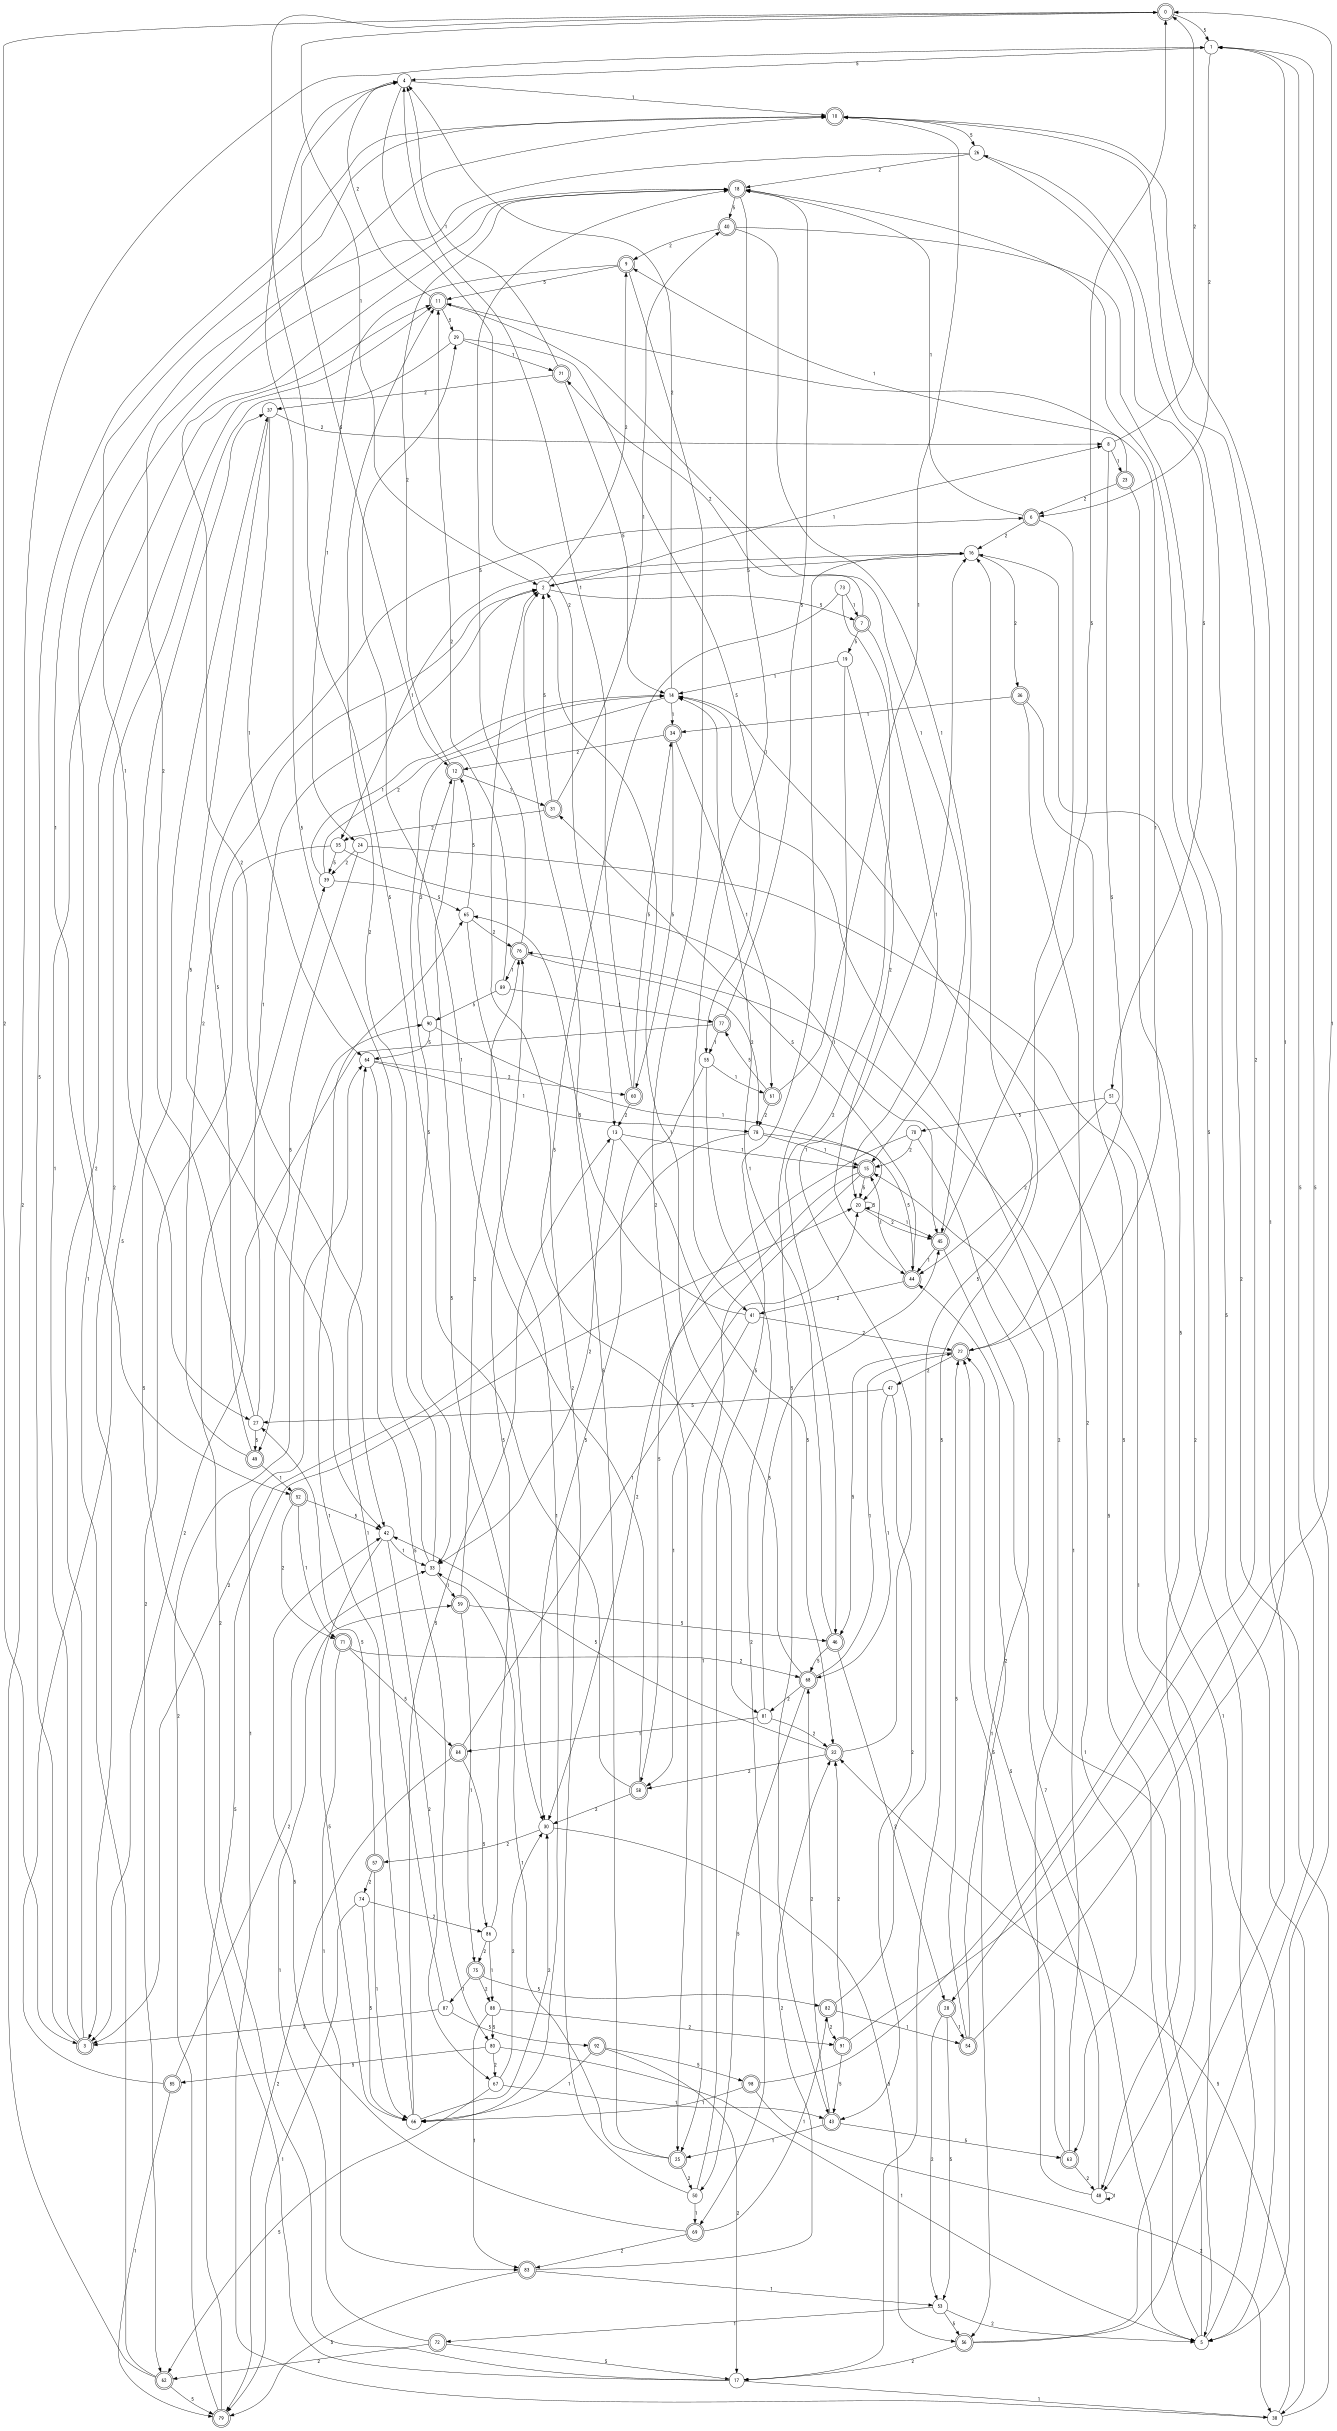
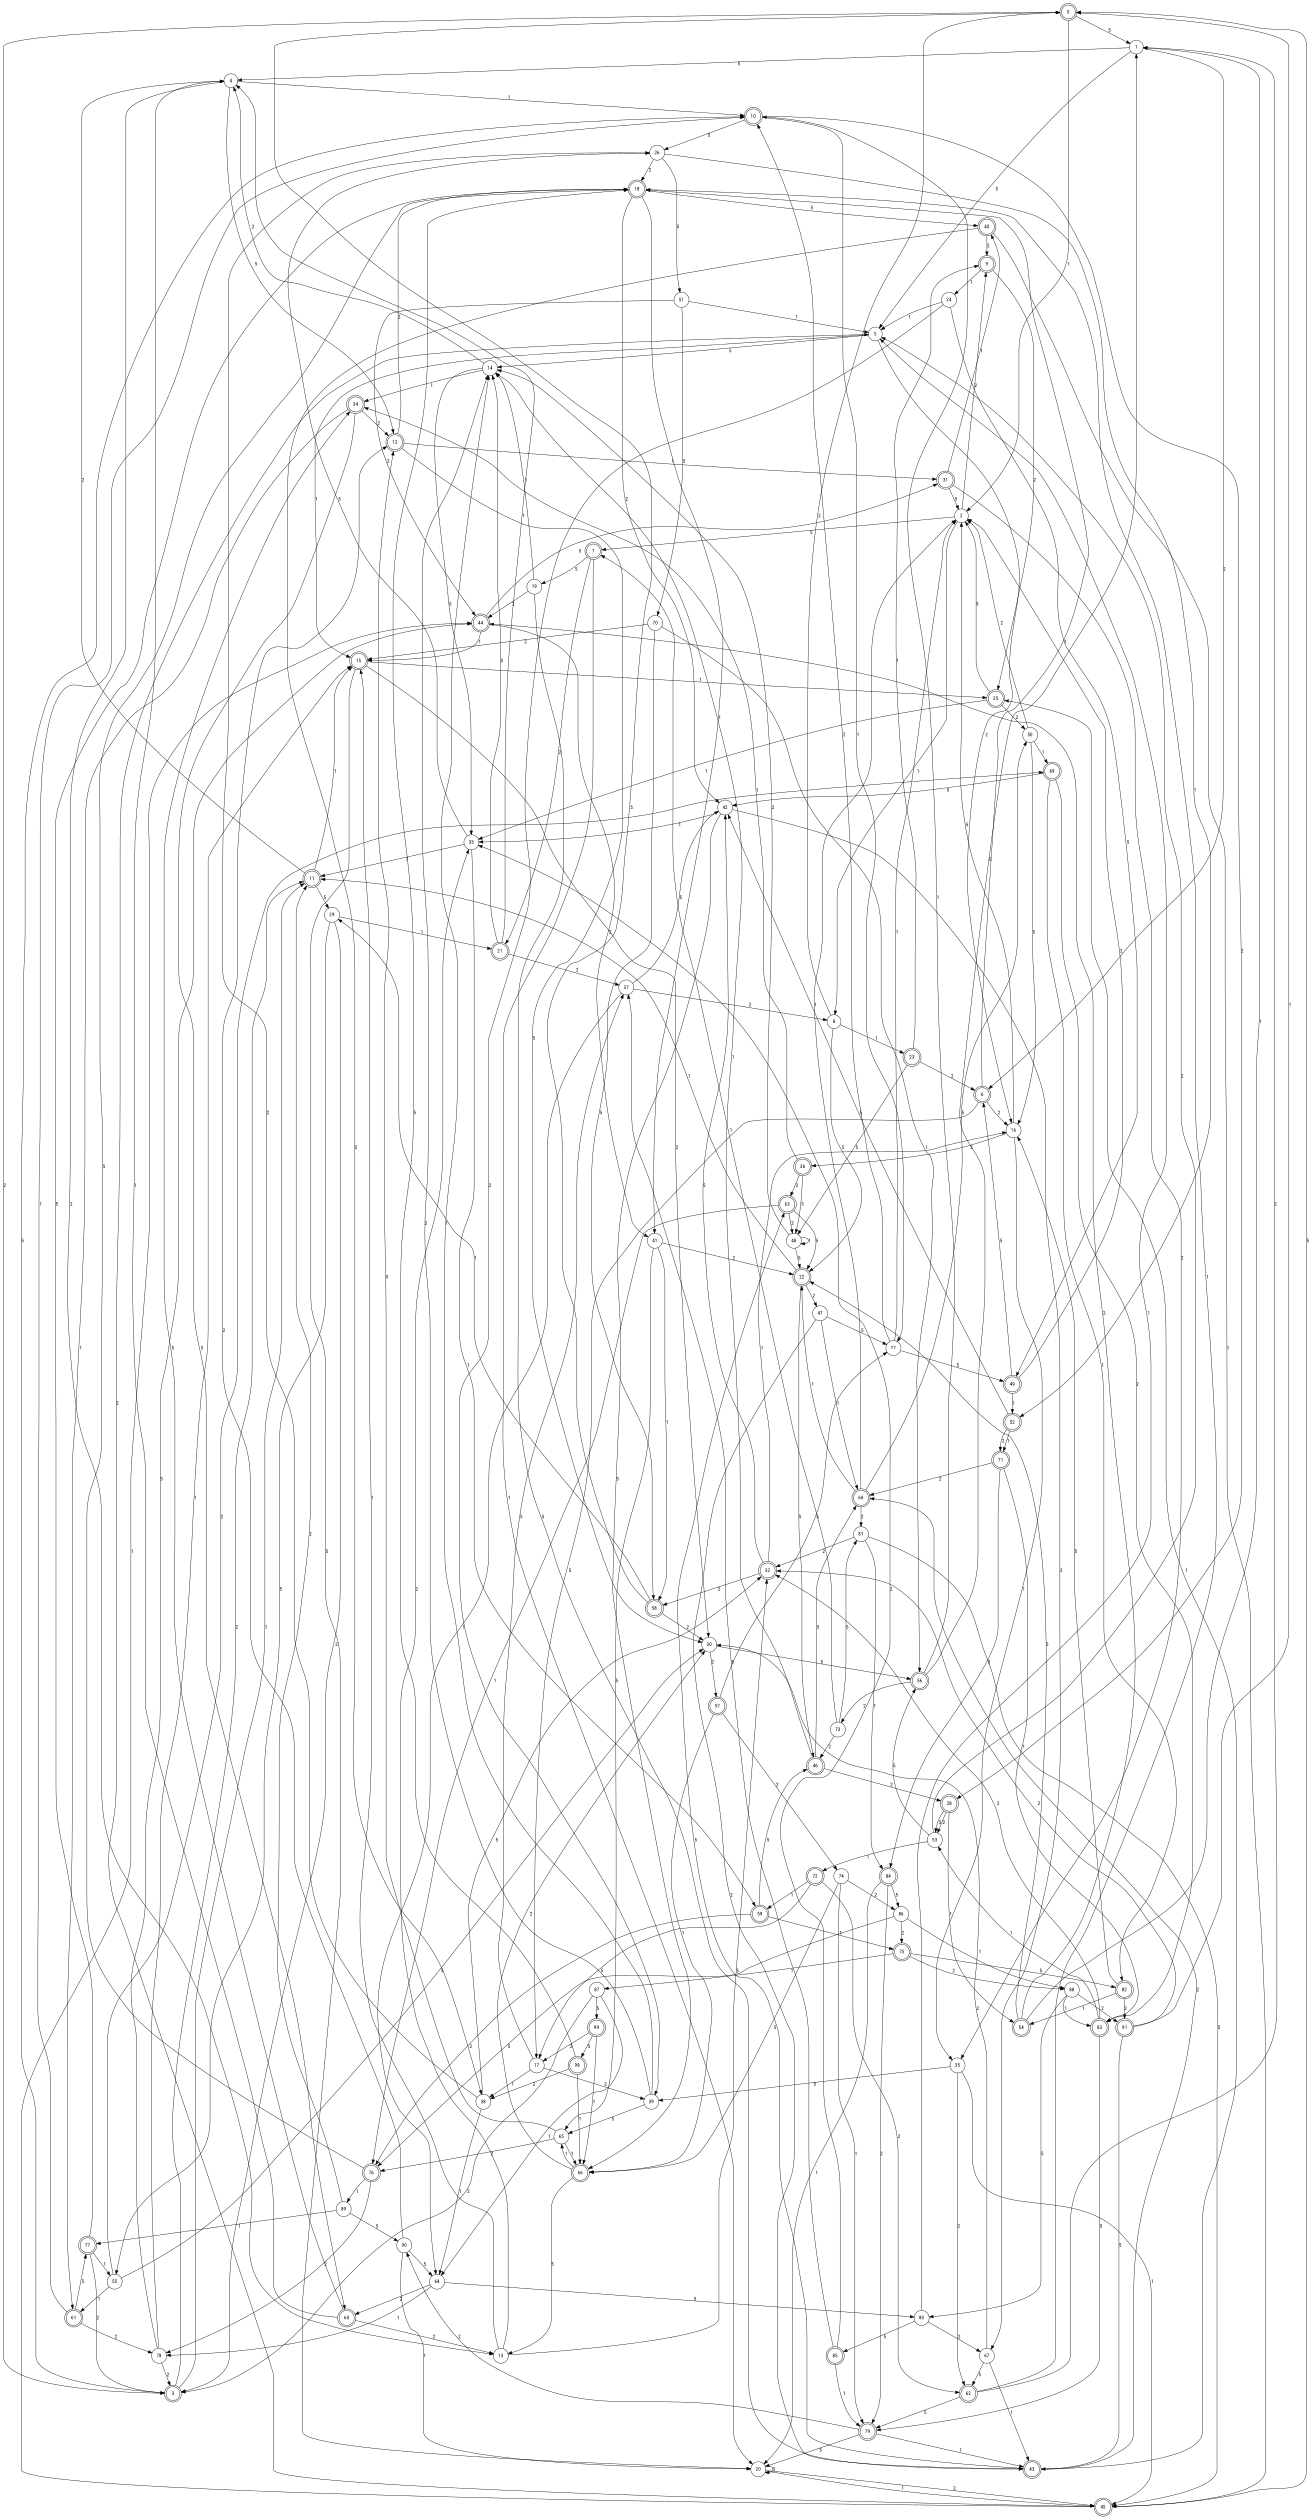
edge "9" -> "11": removed, label "5"
edge "33" -> "4": now "33" -> "26"
edge "33" -> "11": label "2" -> "7"
edge "45" -> "5": label "7" -> "2"
node "92": label "92" -> "99"
node "66": shape circle -> doublecircle
edge "56" -> "17": now "56" -> "73"
edge "79" -> "43": added, label "1"
